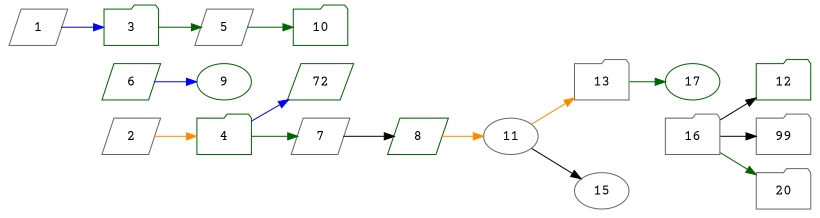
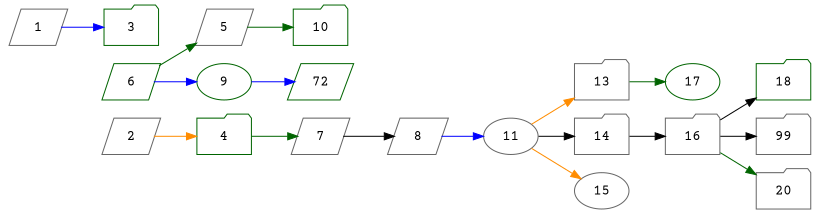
edge "3" -> "5": now "6" -> "5"
node "12": label "12" -> "18"
edge "4" -> "72": now "9" -> "72"
node "8": color darkgreen -> gray40
edge "8" -> "11": color darkorange -> blue
node "14": added
edge "11" -> "15": color black -> darkorange
